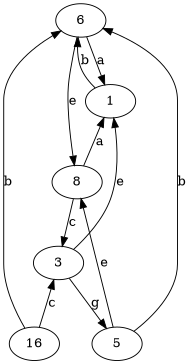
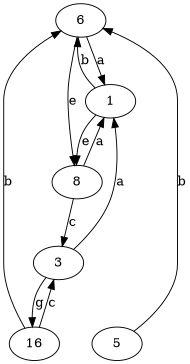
edge "3" -> "1": label "e" -> "a"
edge "5" -> "8": now "1" -> "8"
edge "3" -> "5": now "3" -> "16"
